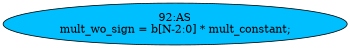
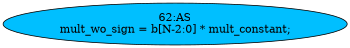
node "92:AS mult_wo_sign = b[N-2:0] * mult_constant;": label "92:AS mult_wo_sign = b[N-2:0] * mult_constant;" -> "62:AS mult_wo_sign = b[N-2:0] * mult_constant;"
